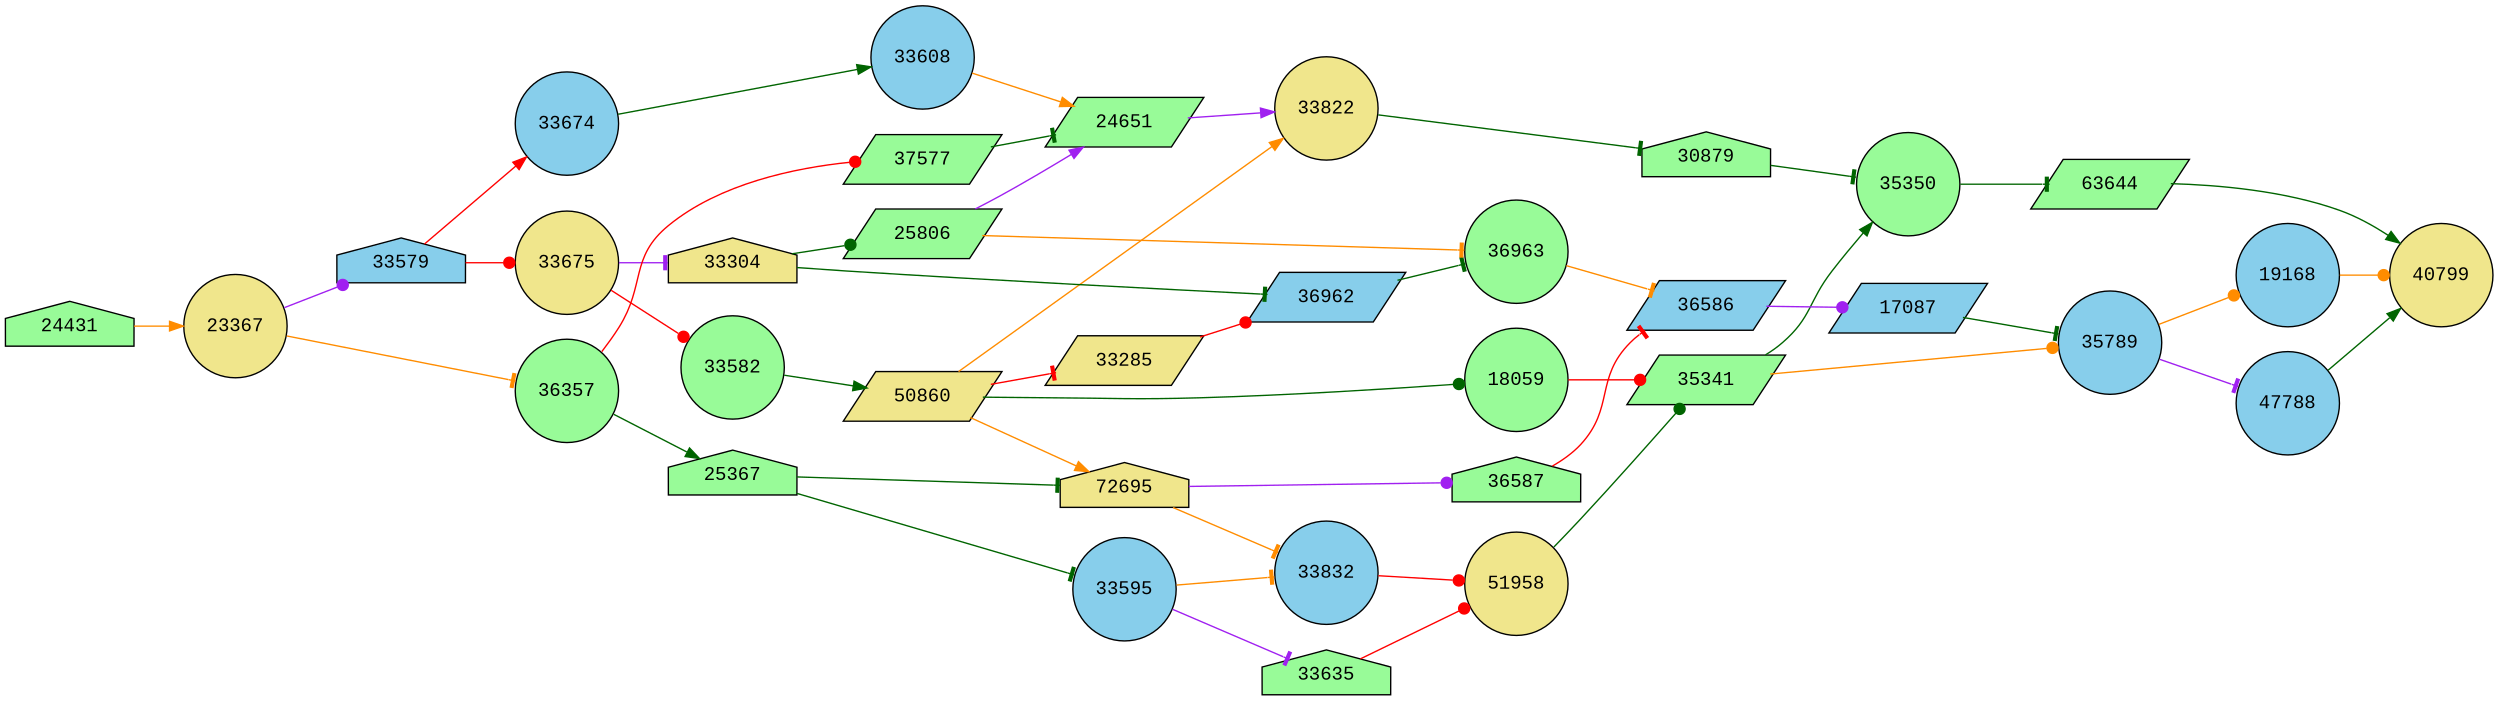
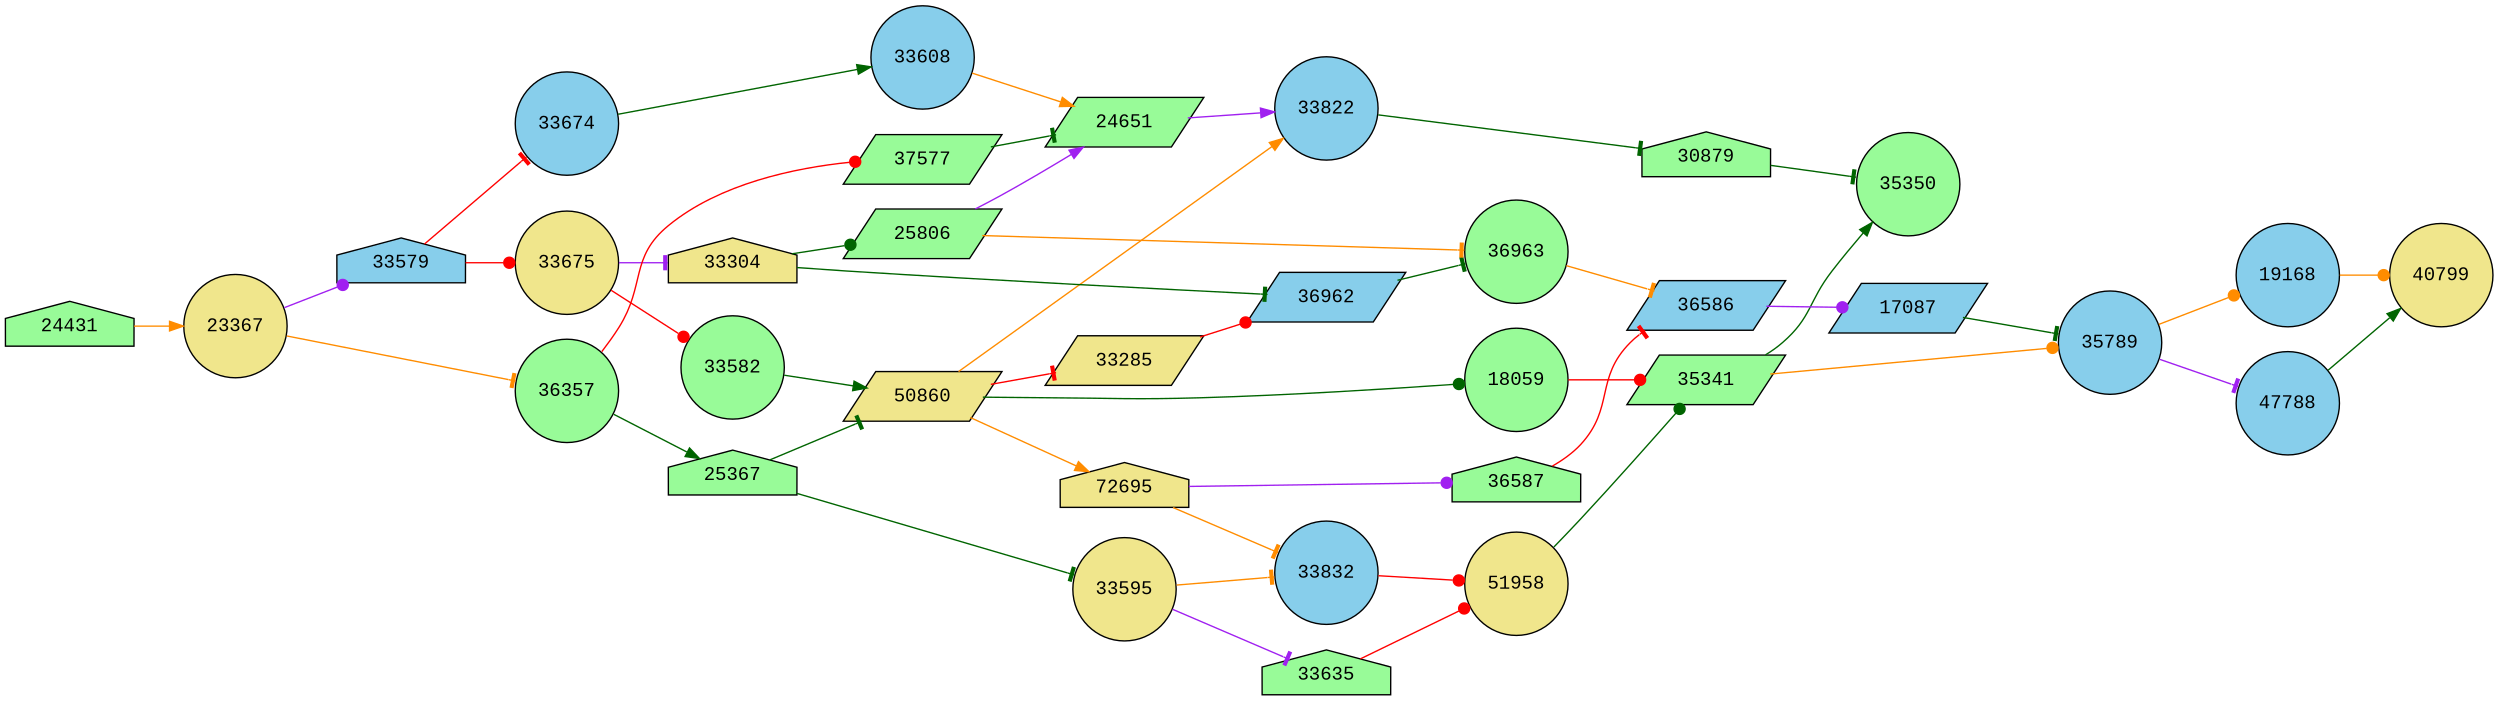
node "33822": fillcolor khaki -> skyblue
node "63644": removed
edge "33579" -> "33674": arrowhead normal -> tee
edge "25367" -> "72695": now "25367" -> "50860"
node "33595": fillcolor skyblue -> khaki
